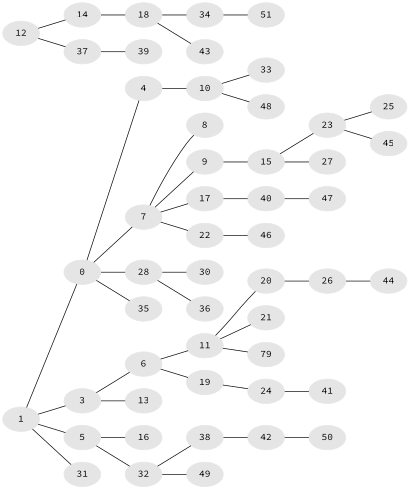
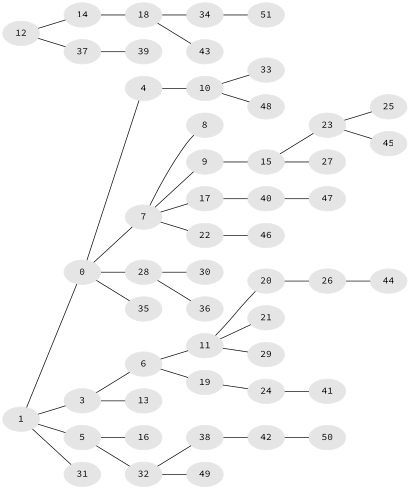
node "79": label "79" -> "29"
